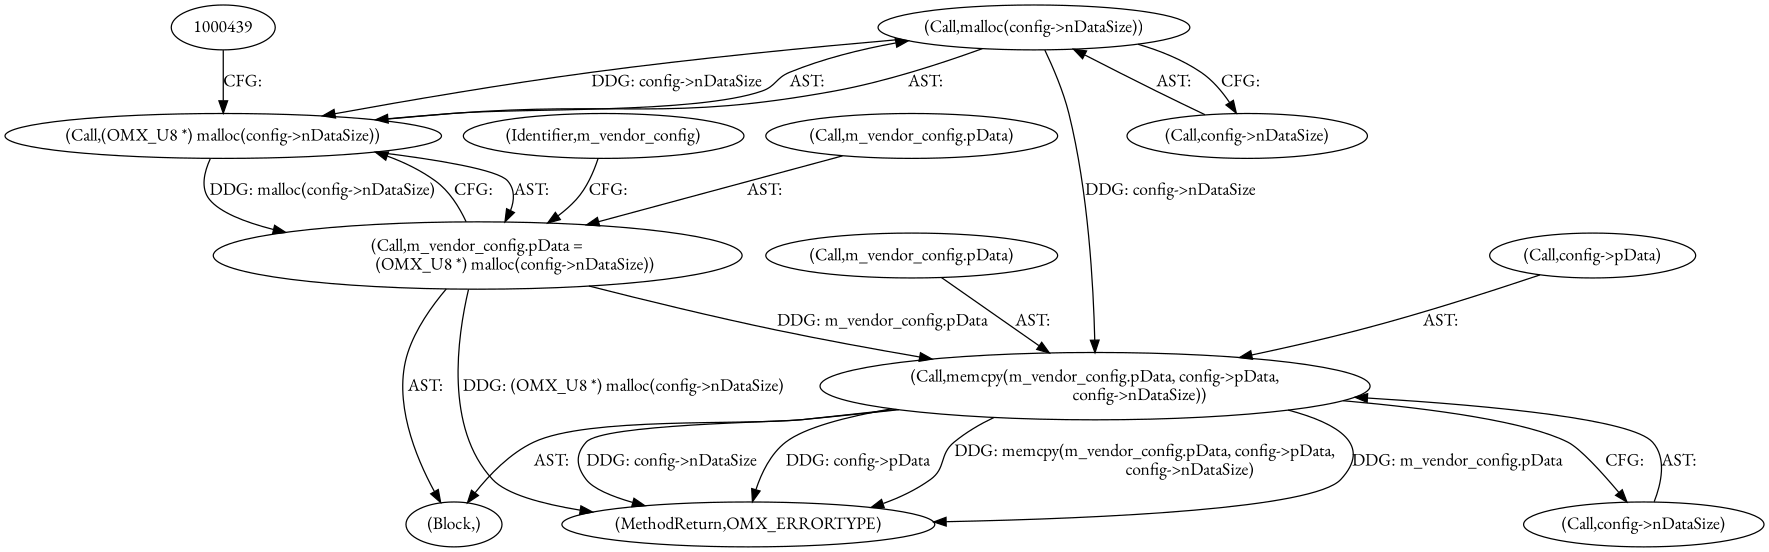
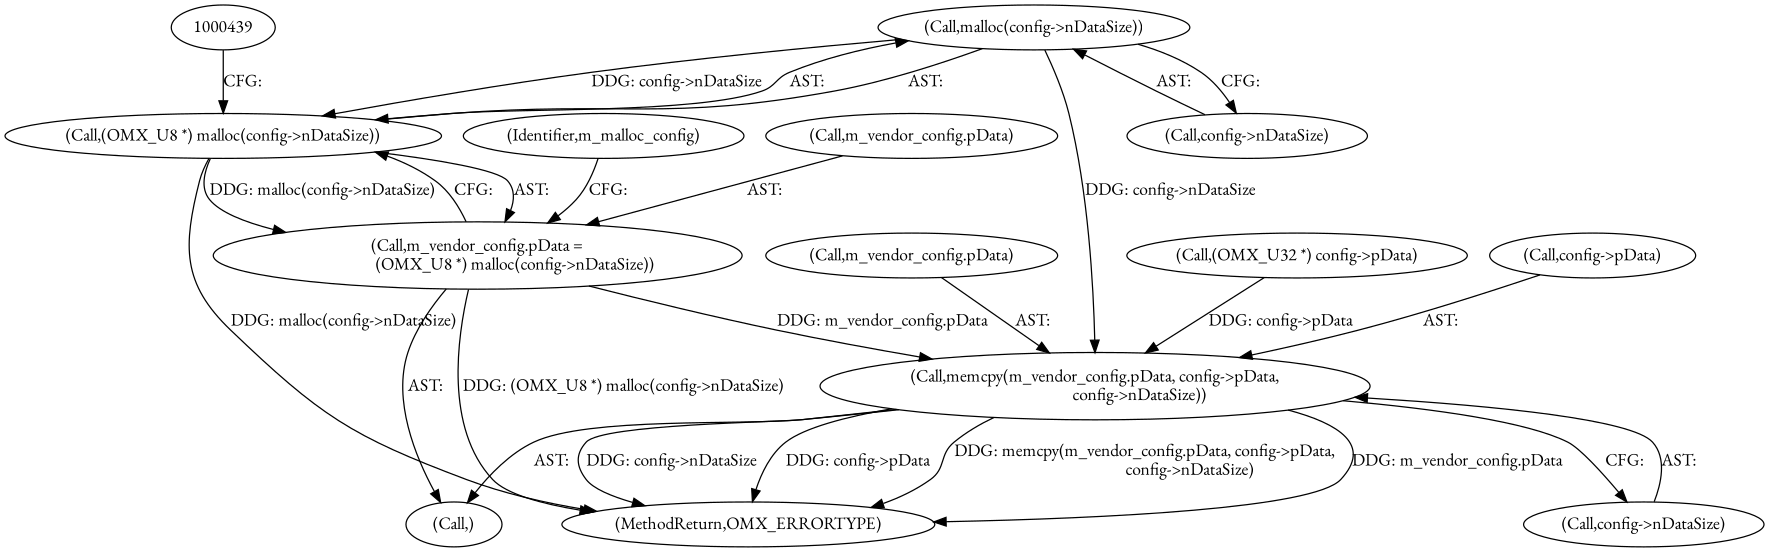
node "(Identifier,m_vendor_config)": label "(Identifier,m_vendor_config)" -> "(Identifier,m_malloc_config)"
node "(Call,(OMX_U32 *) config->pData)": added
edge "(Call,(OMX_U8 *) malloc(config->nDataSize))" -> "(MethodReturn,OMX_ERRORTYPE)": added, label "DDG: malloc(config->nDataSize)"
node "(Block,)": label "(Block,)" -> "(Call,)"
